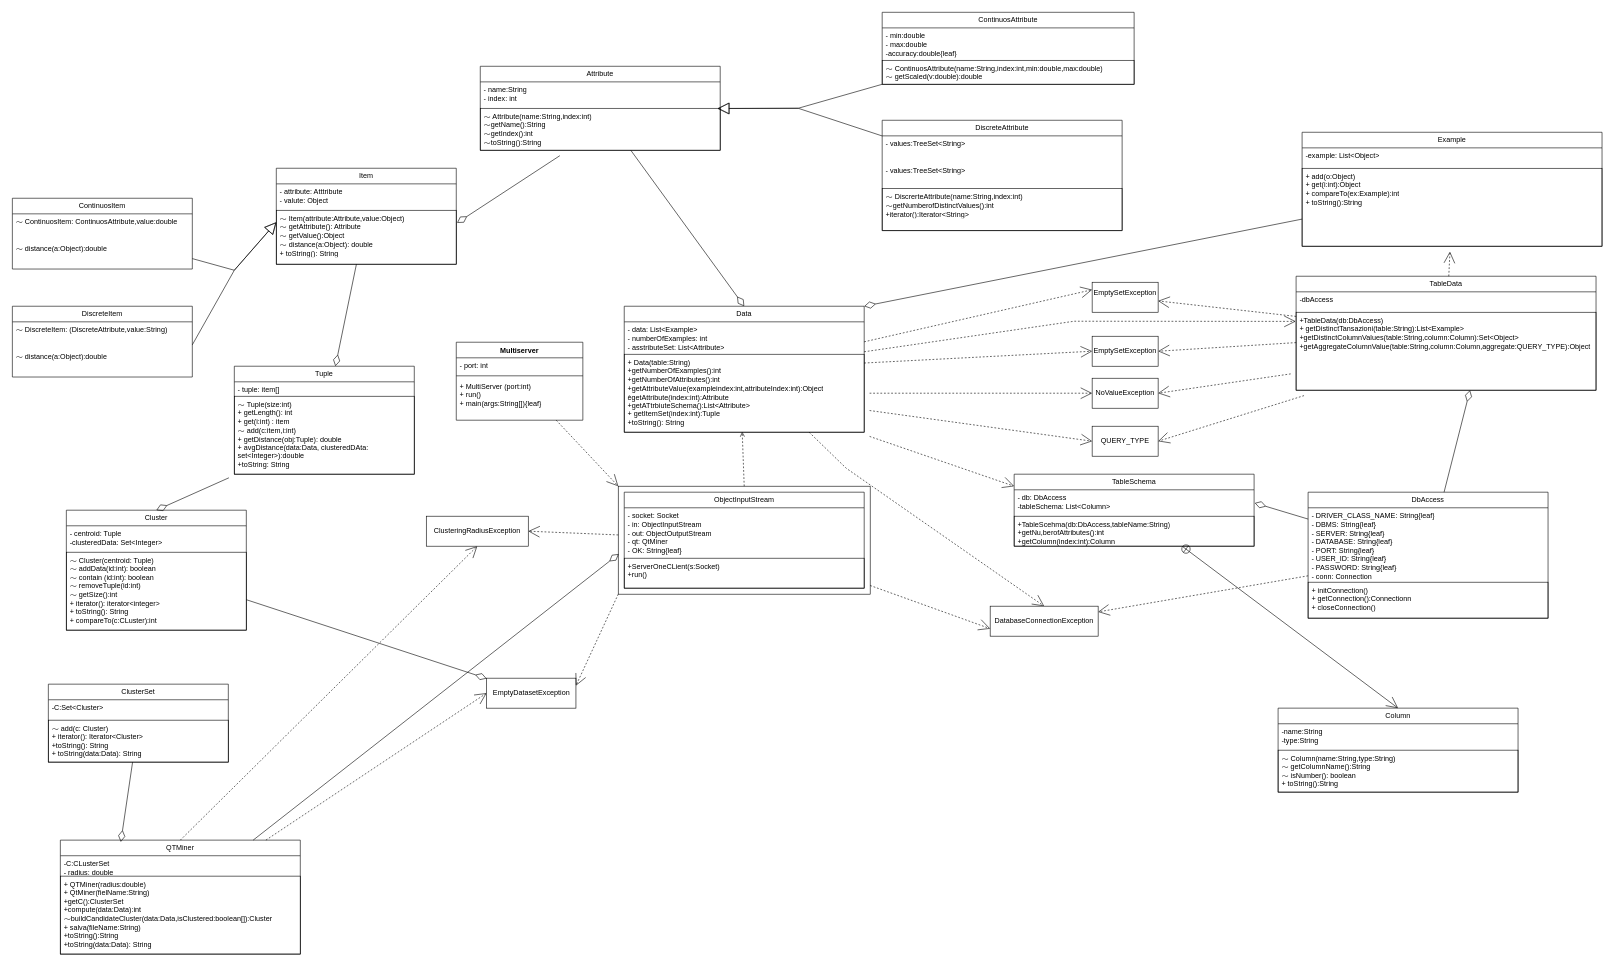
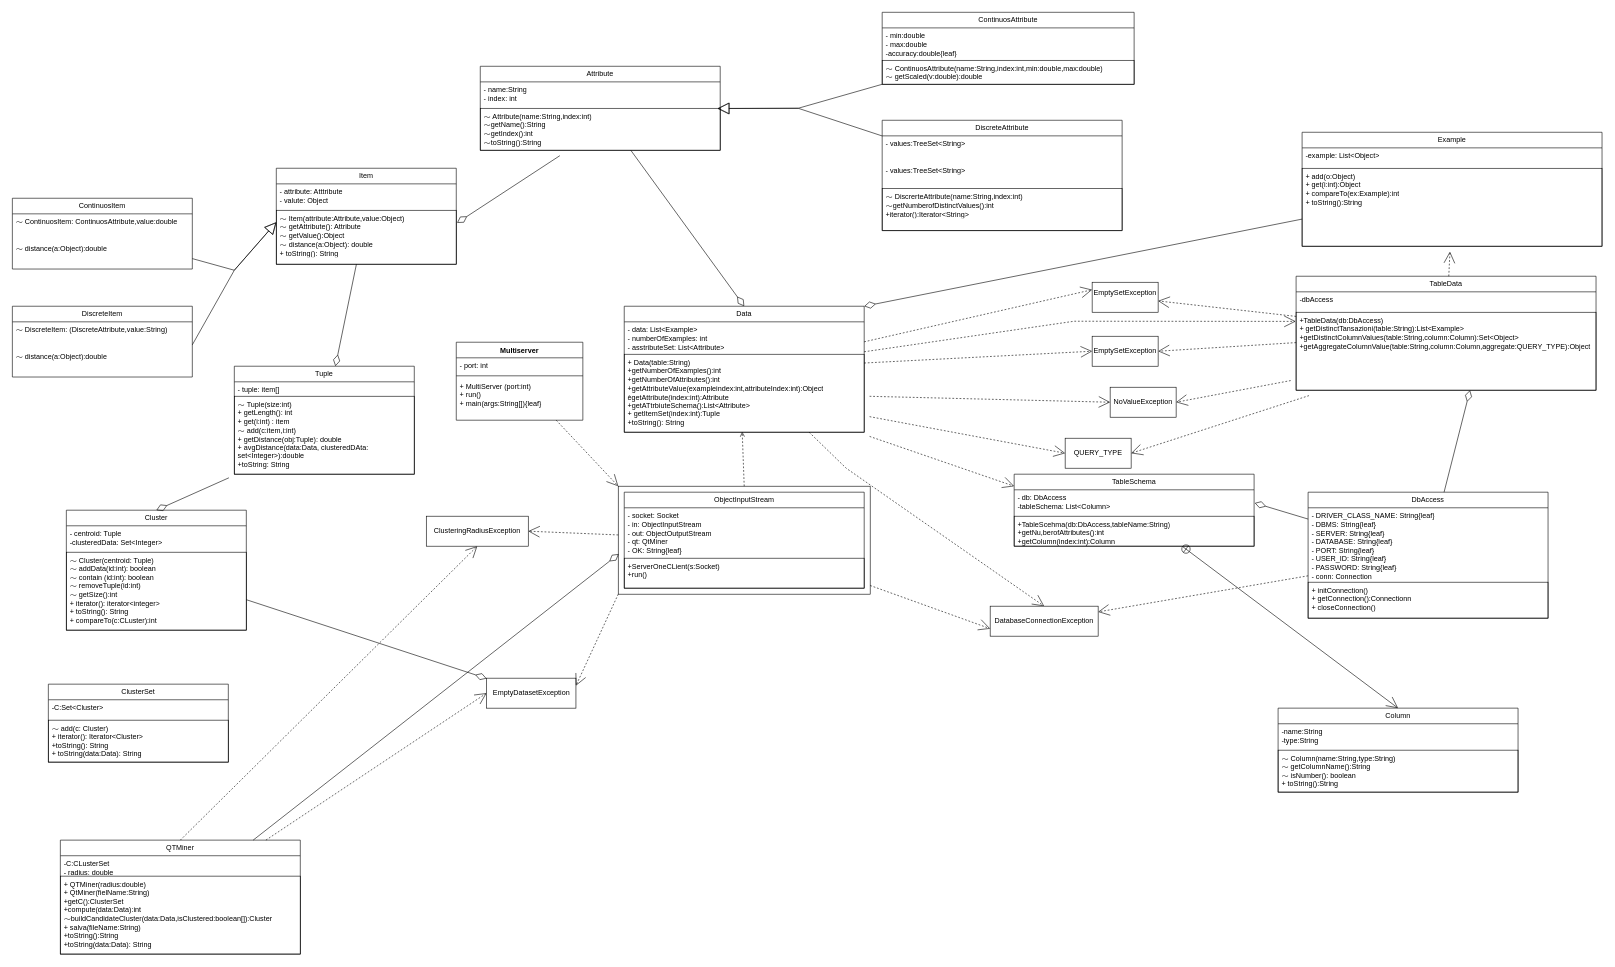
node "NoValueException": moved (1125, 393) -> (1143, 402)
node "QUERY_TYPE": moved (1125, 441) -> (1098, 453)
edge "ClusterSet" -> "QTMiner": removed
